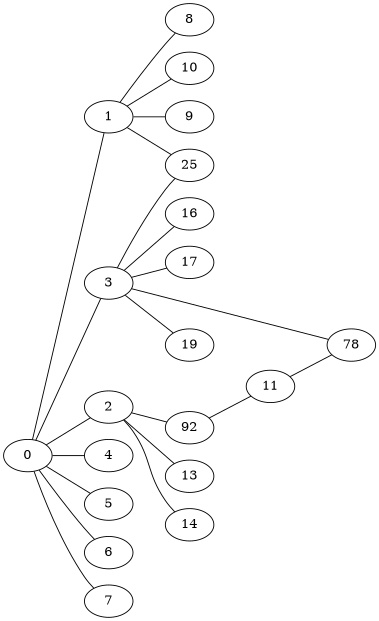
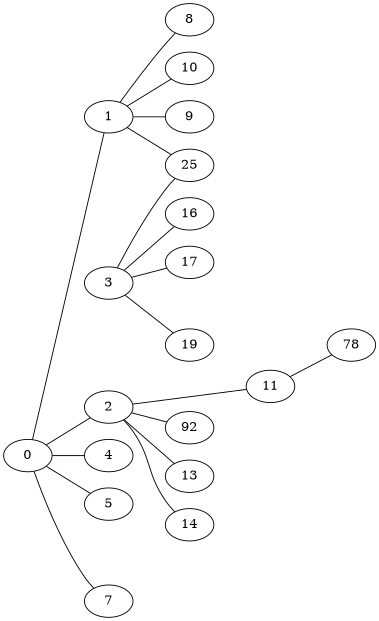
edge "3" -- "78": removed
edge "3" -- "0": removed
edge "11" -- "92": now "11" -- "2"
node "6": removed
